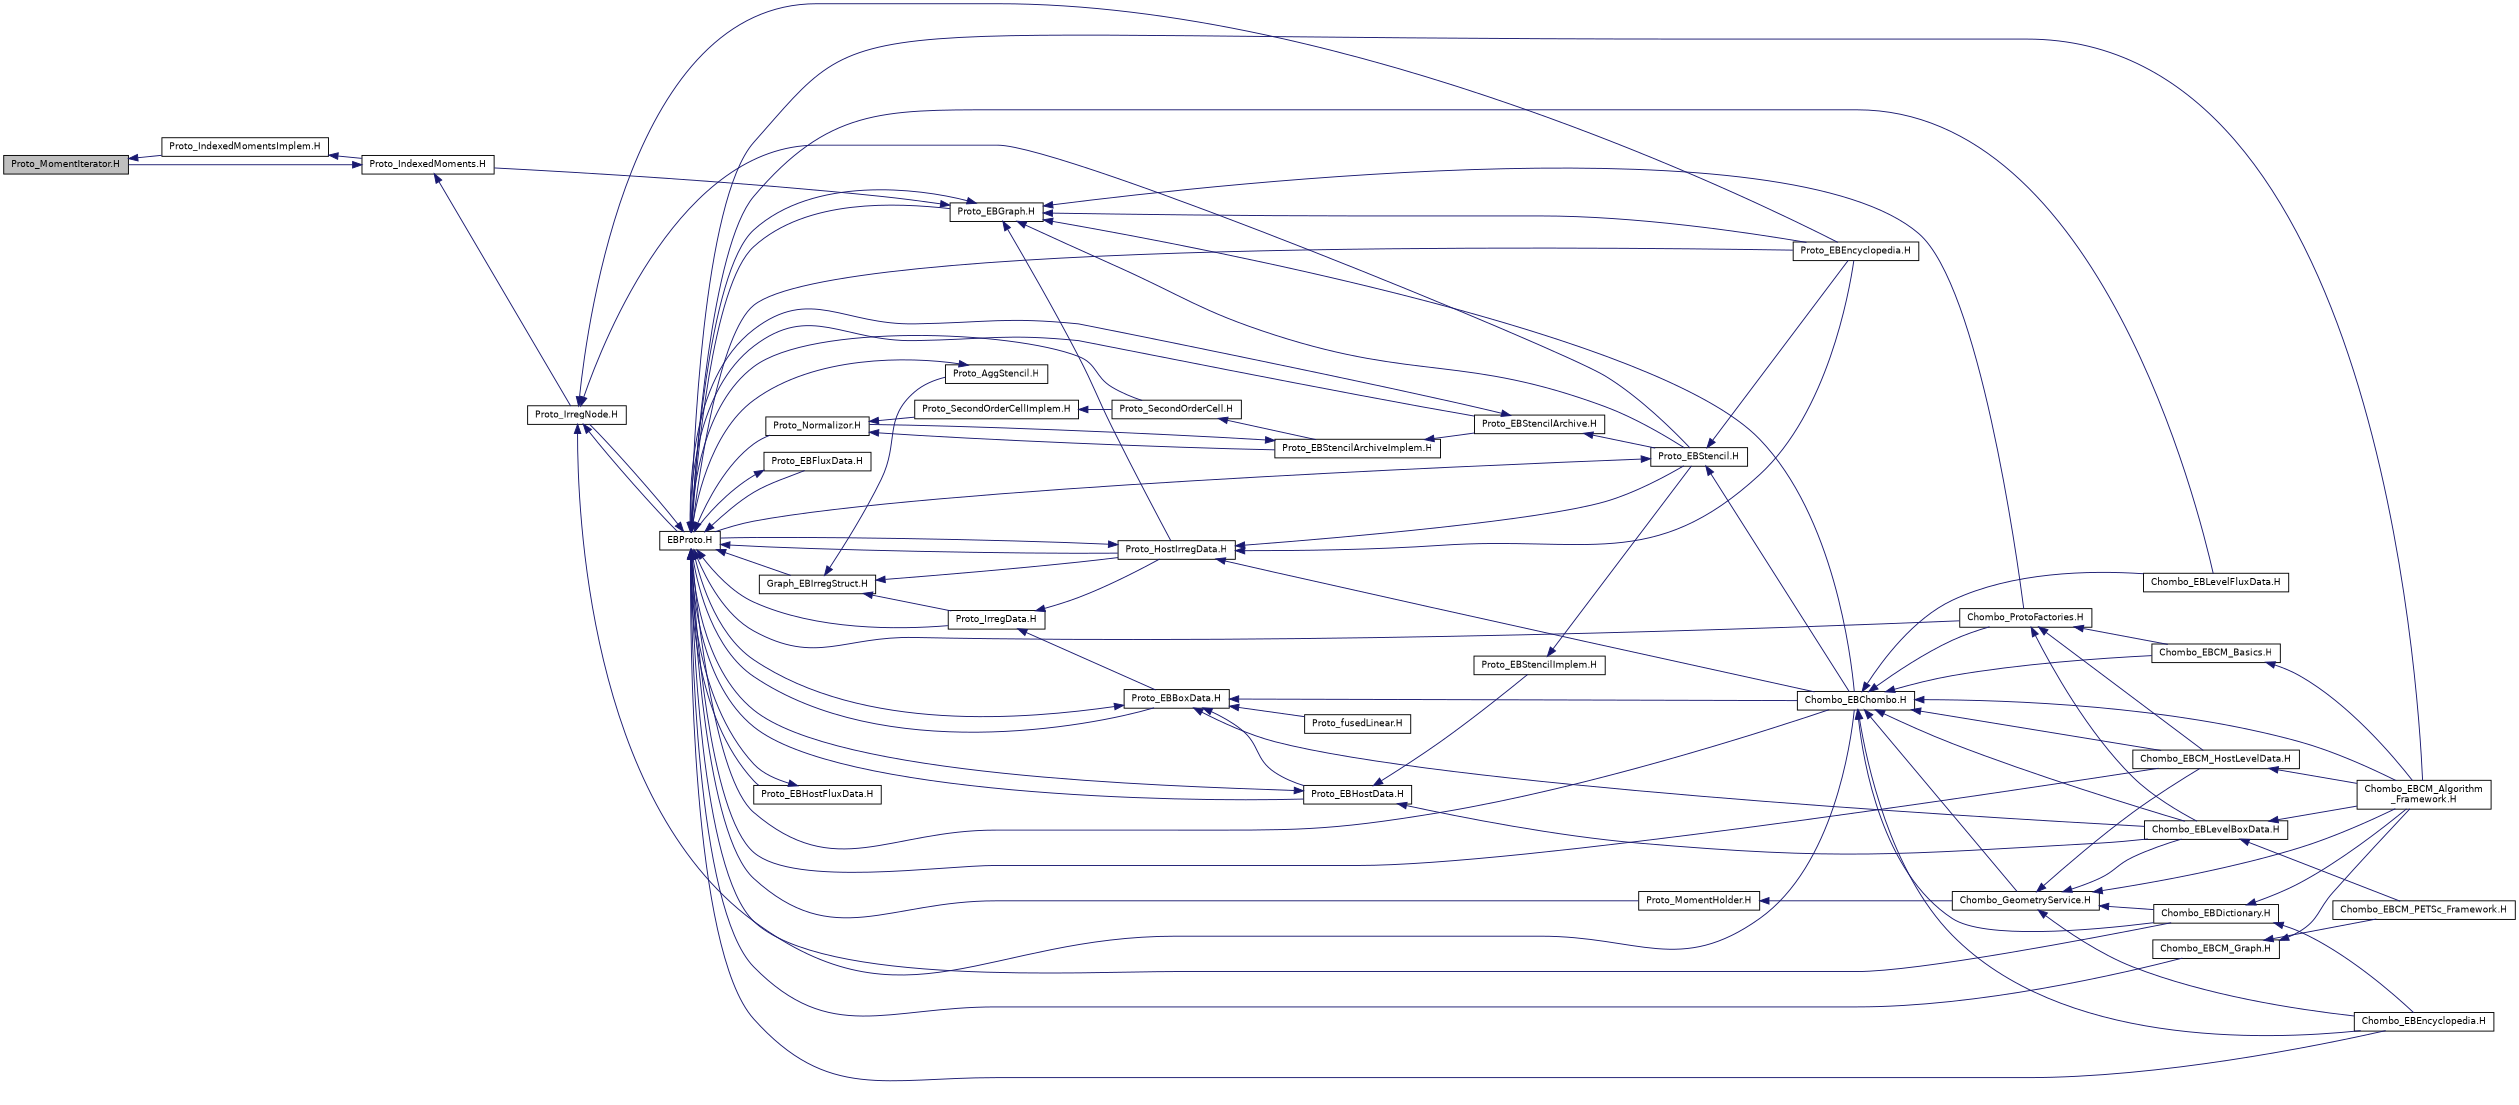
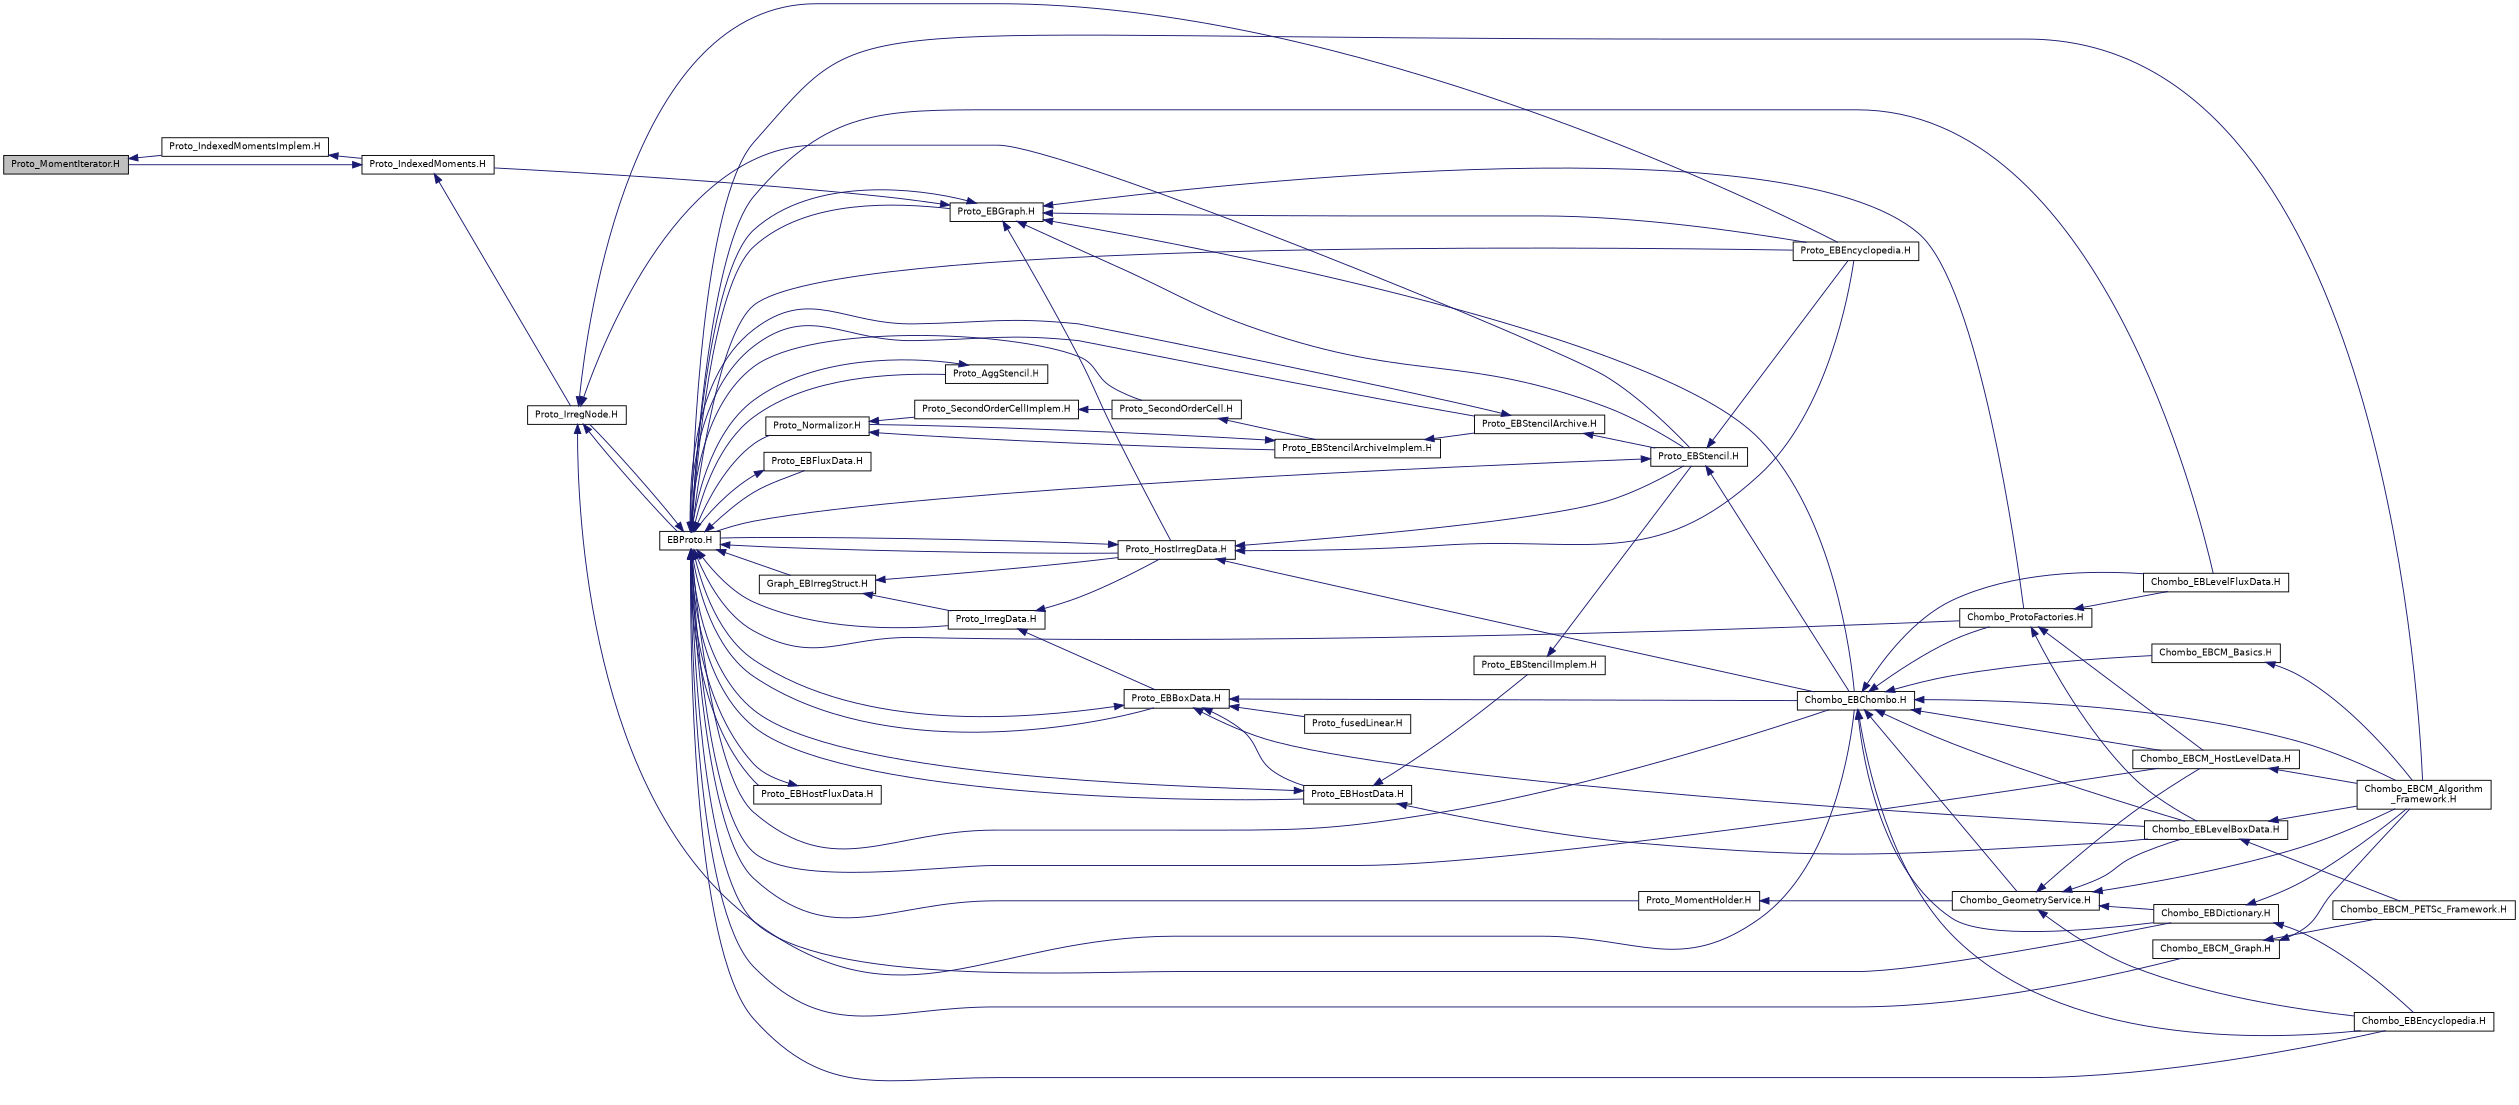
edge "Proto_AggStencil.H" -> "Graph_EBIrregStruct.H": now "Proto_AggStencil.H" -> "EBProto.H"
edge "Chombo_EBCM_Basics.H" -> "Chombo_ProtoFactories.H": now "Chombo_EBLevelFluxData.H" -> "Chombo_ProtoFactories.H"
